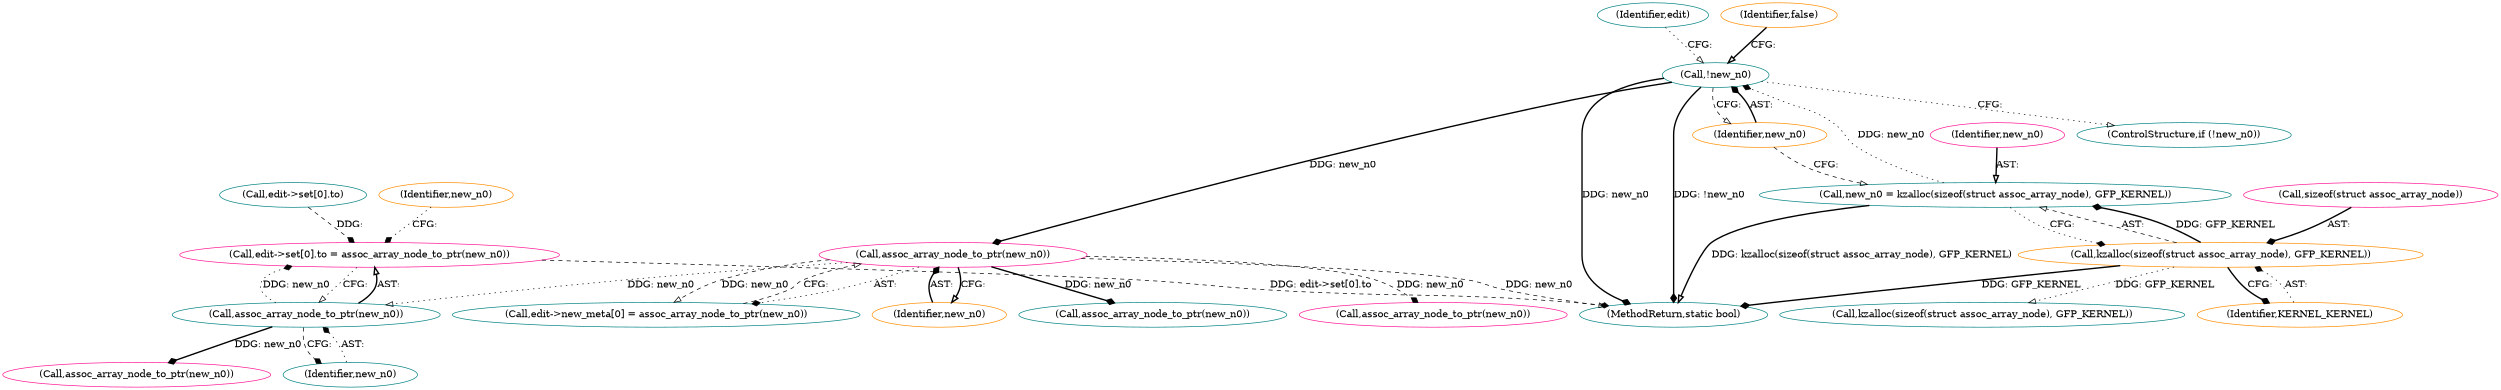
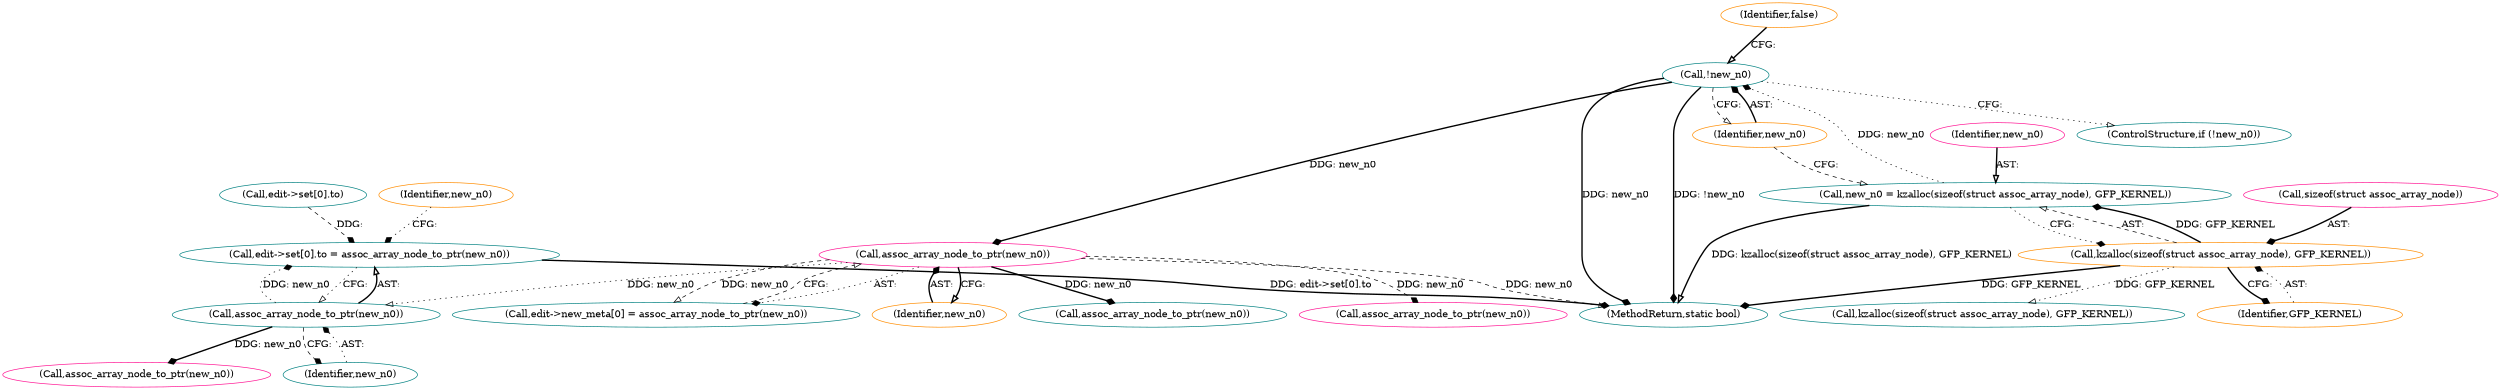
node "(Identifier,edit)": removed
node "(Call,edit->set[0].to = assoc_array_node_to_ptr(new_n0))": color deeppink -> teal
edge "(Call,edit->set[0].to = assoc_array_node_to_ptr(new_n0))" -> "(MethodReturn,static bool)": style dashed -> bold
node "(Identifier,KERNEL_KERNEL)": label "(Identifier,KERNEL_KERNEL)" -> "(Identifier,GFP_KERNEL)"
